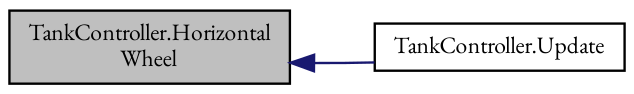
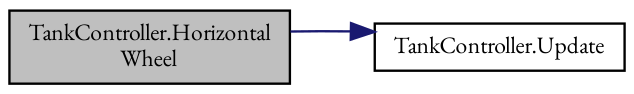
edge "TankController.Update" -> "TankController.Horizontal Wheel": reversed
